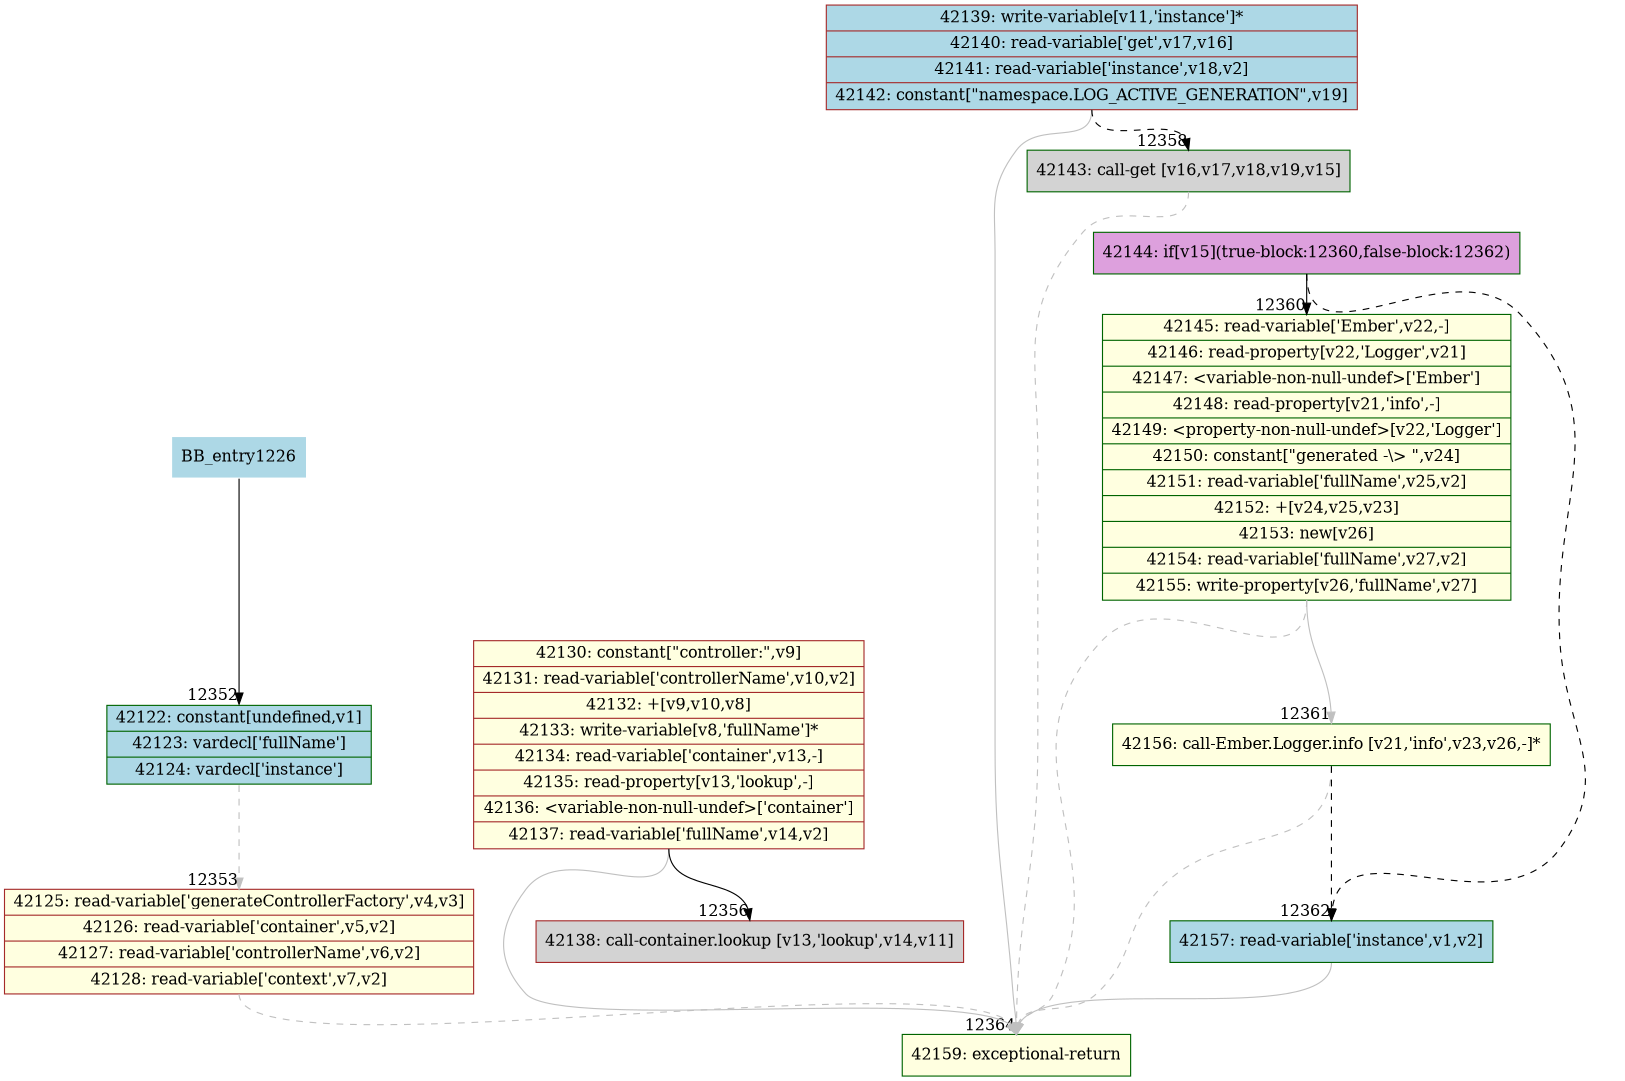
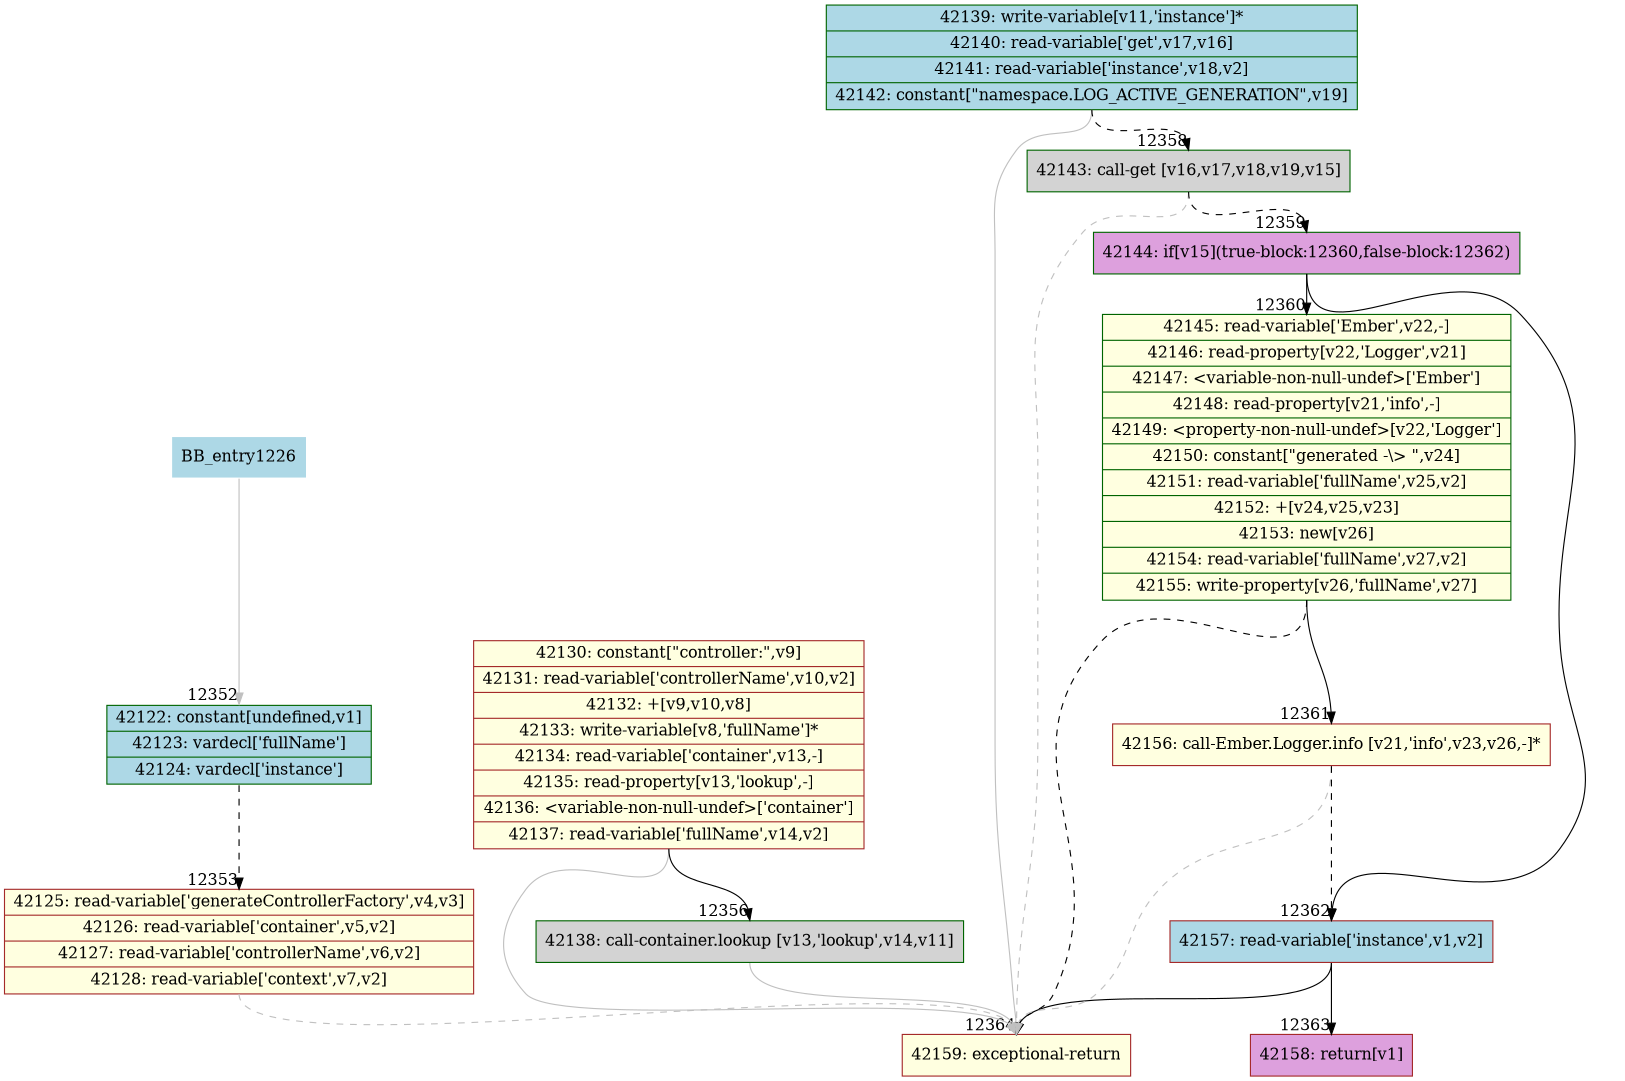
node "42139: write-variable[v11,'instance']*": color brown -> darkgreen
edge "42143: call-get [v16,v17,v18,v19,v15]" -> "42144: if[v15](true-block:12360,false-block:12362)": added
edge "42144: if[v15](true-block:12360,false-block:12362)" -> "42157: read-variable['instance',v1,v2]": style dashed -> solid
edge "BB_entry1226" -> "42122: constant[undefined,v1]": color black -> gray
edge "42145: read-variable['Ember',v22,-]" -> "42156: call-Ember.Logger.info [v21,'info',v23,v26,-]*": color gray -> black
edge "42145: read-variable['Ember',v22,-]" -> "42159: exceptional-return": color gray -> black
node "42156: call-Ember.Logger.info [v21,'info',v23,v26,-]*": color darkgreen -> brown
edge "42122: constant[undefined,v1]" -> "42125: read-variable['generateControllerFactory',v4,v3]": color gray -> black
node "42138: call-container.lookup [v13,'lookup',v14,v11]": color brown -> darkgreen
node "42157: read-variable['instance',v1,v2]": color darkgreen -> brown
edge "42138: call-container.lookup [v13,'lookup',v14,v11]" -> "42159: exceptional-return": added
edge "42157: read-variable['instance',v1,v2]" -> "42159: exceptional-return": color gray -> black
node "42159: exceptional-return": color darkgreen -> brown
node "42158: return[v1]": added
